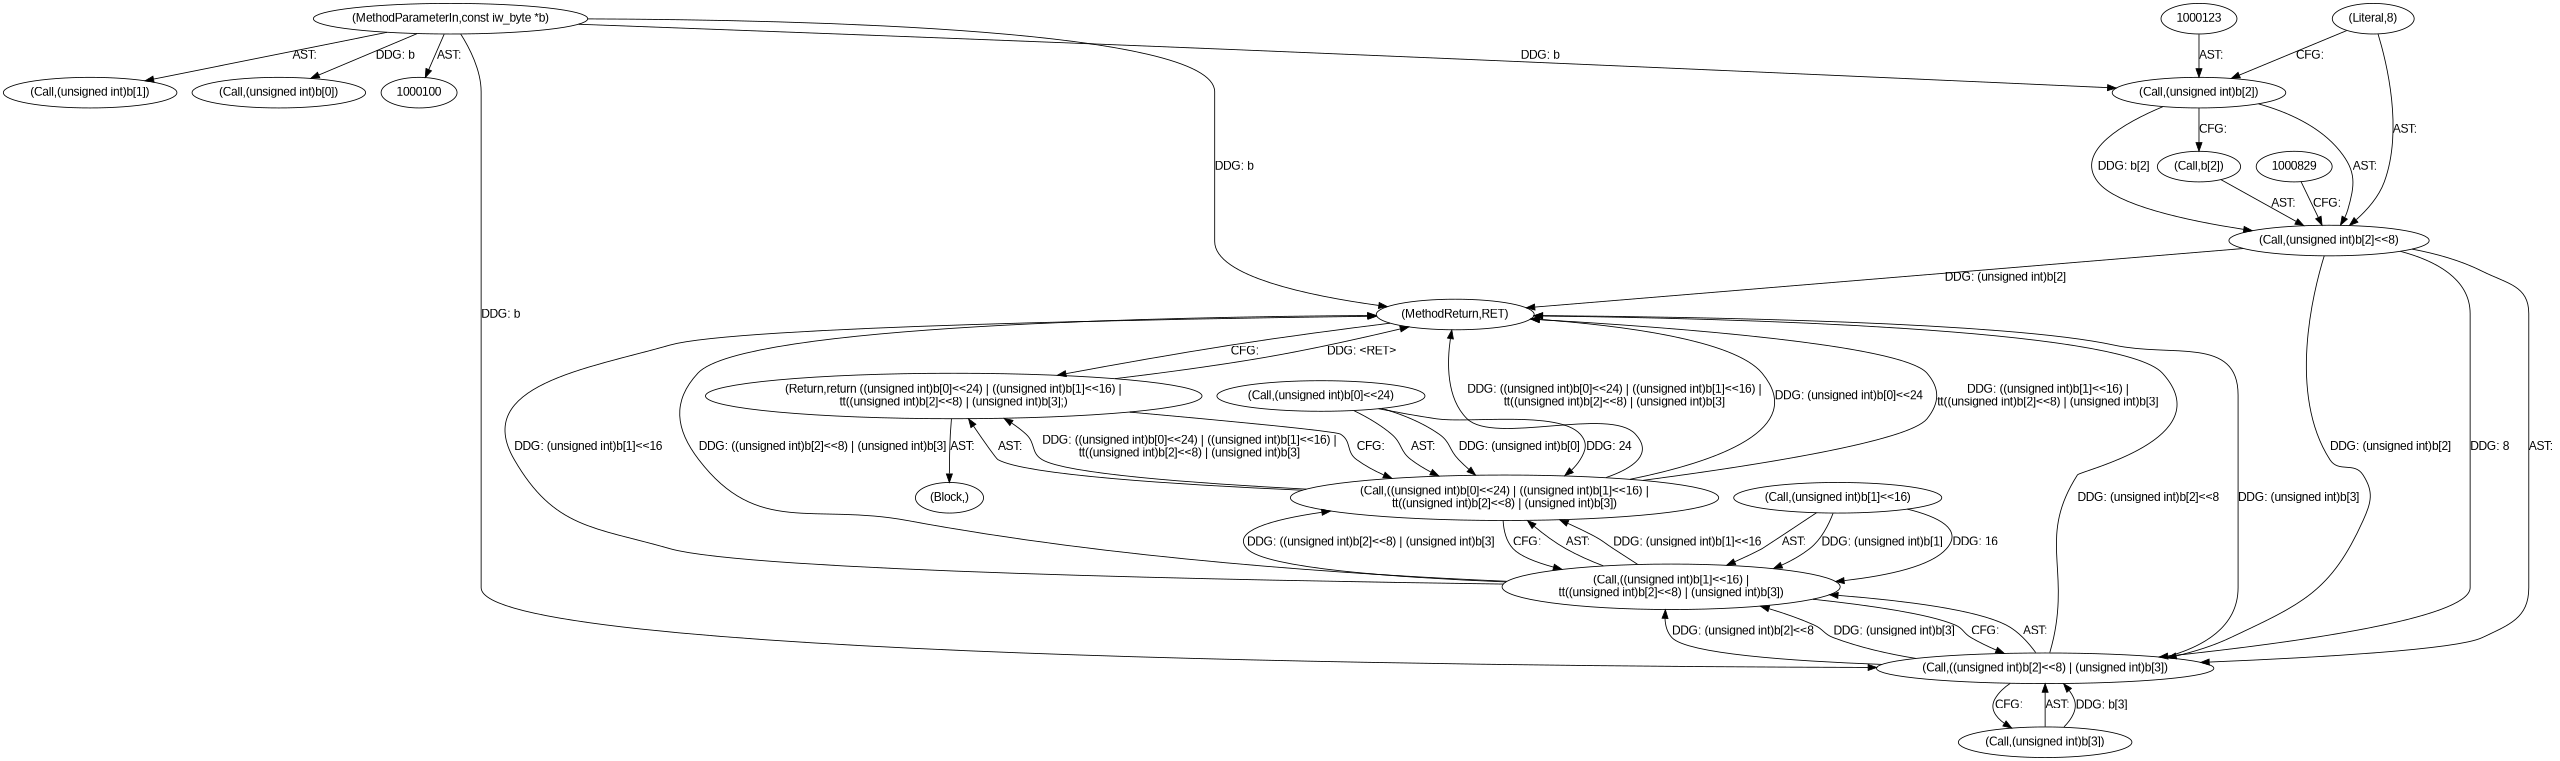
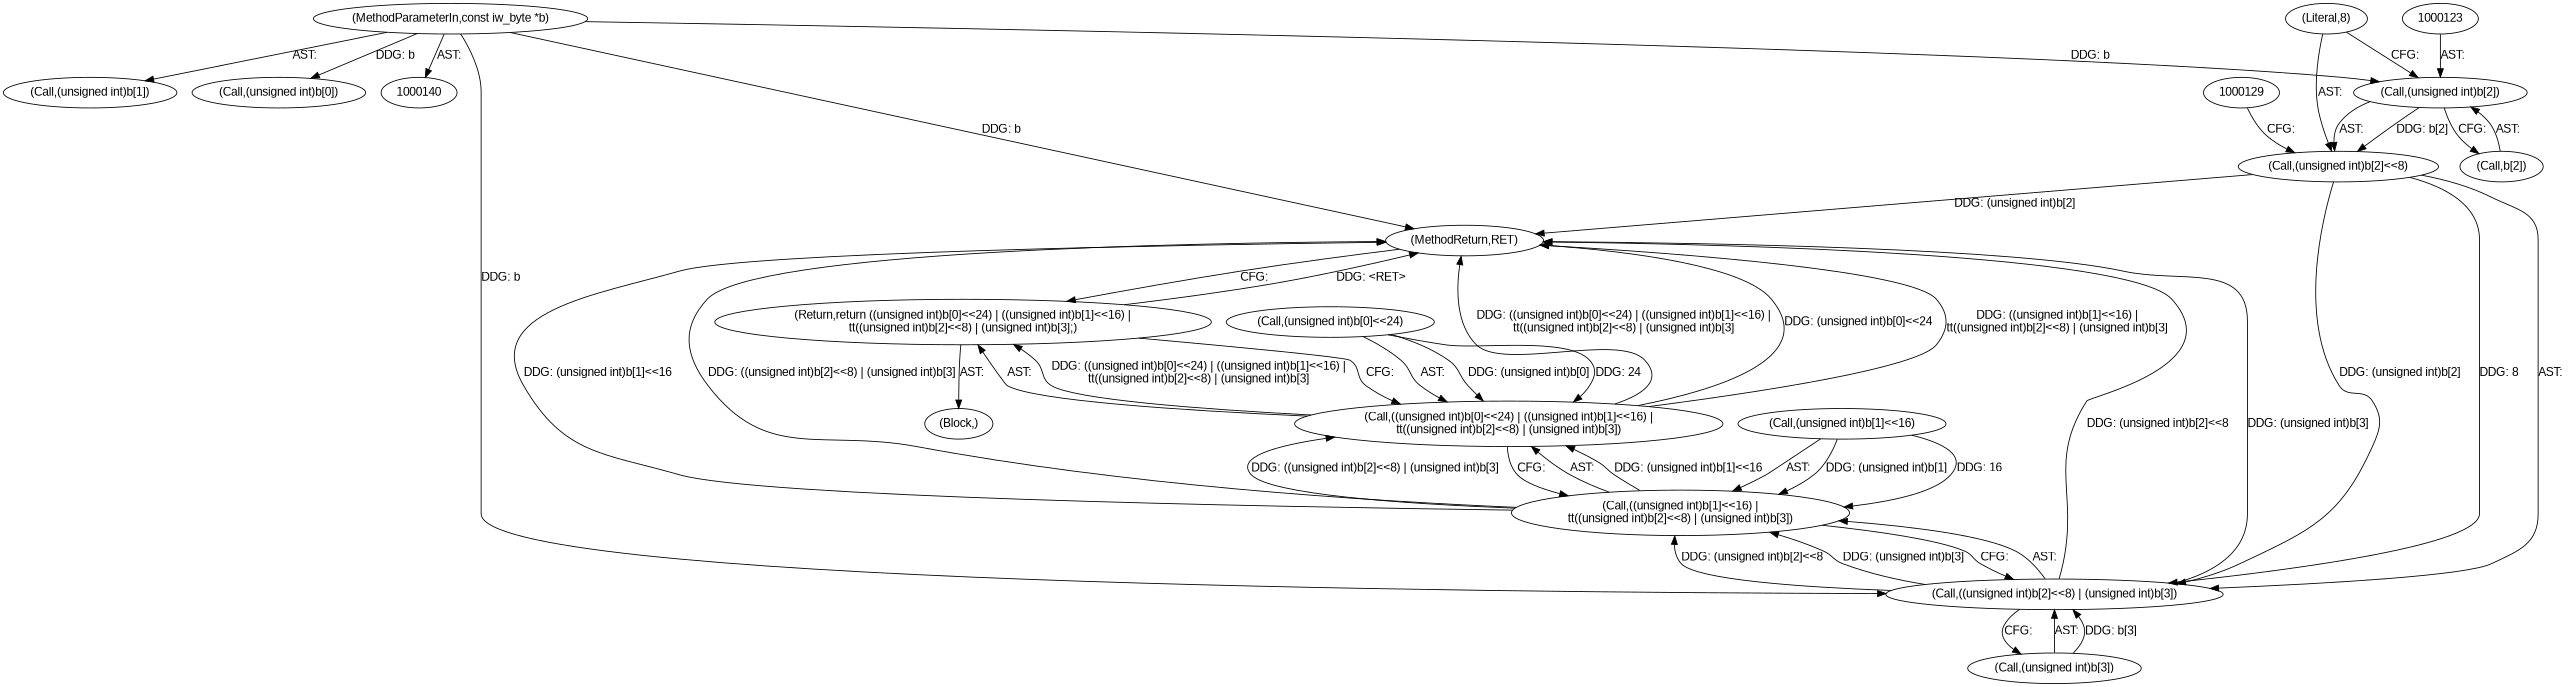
node "1000100": label "1000100" -> "1000140"
node "1000829": label "1000829" -> "1000129"
edge "(Call,b[2])" -> "(Call,(unsigned int)b[2]<<8)": now "(Call,b[2])" -> "(Call,(unsigned int)b[2])"
